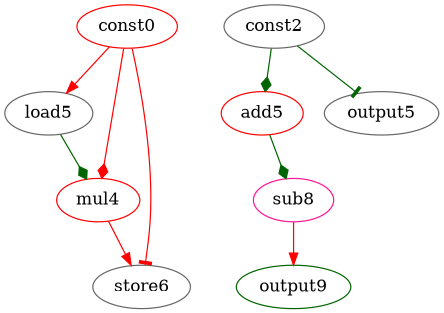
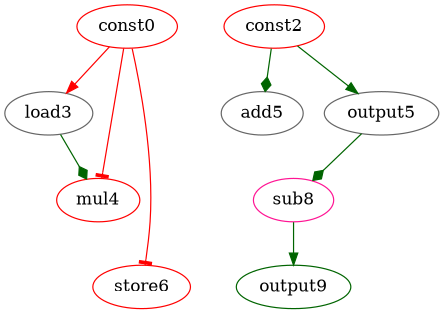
node "const2": color gray40 -> red
edge "const2" -> "output5": arrowhead tee -> normal
edge "const0" -> "mul4": arrowhead diamond -> tee
node "load5": label "load5" -> "load3"
node "add5": color red -> gray40
edge "add5" -> "sub8": now "output5" -> "sub8"
edge "mul4" -> "store6": removed
edge "sub8" -> "output9": color red -> darkgreen
node "store6": color gray40 -> red
